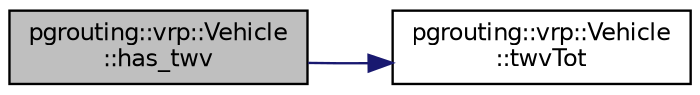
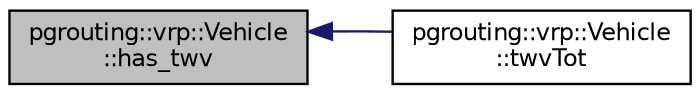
edge "pgrouting::vrp::Vehicle ::has_twv" -> "pgrouting::vrp::Vehicle ::twvTot": reversed
